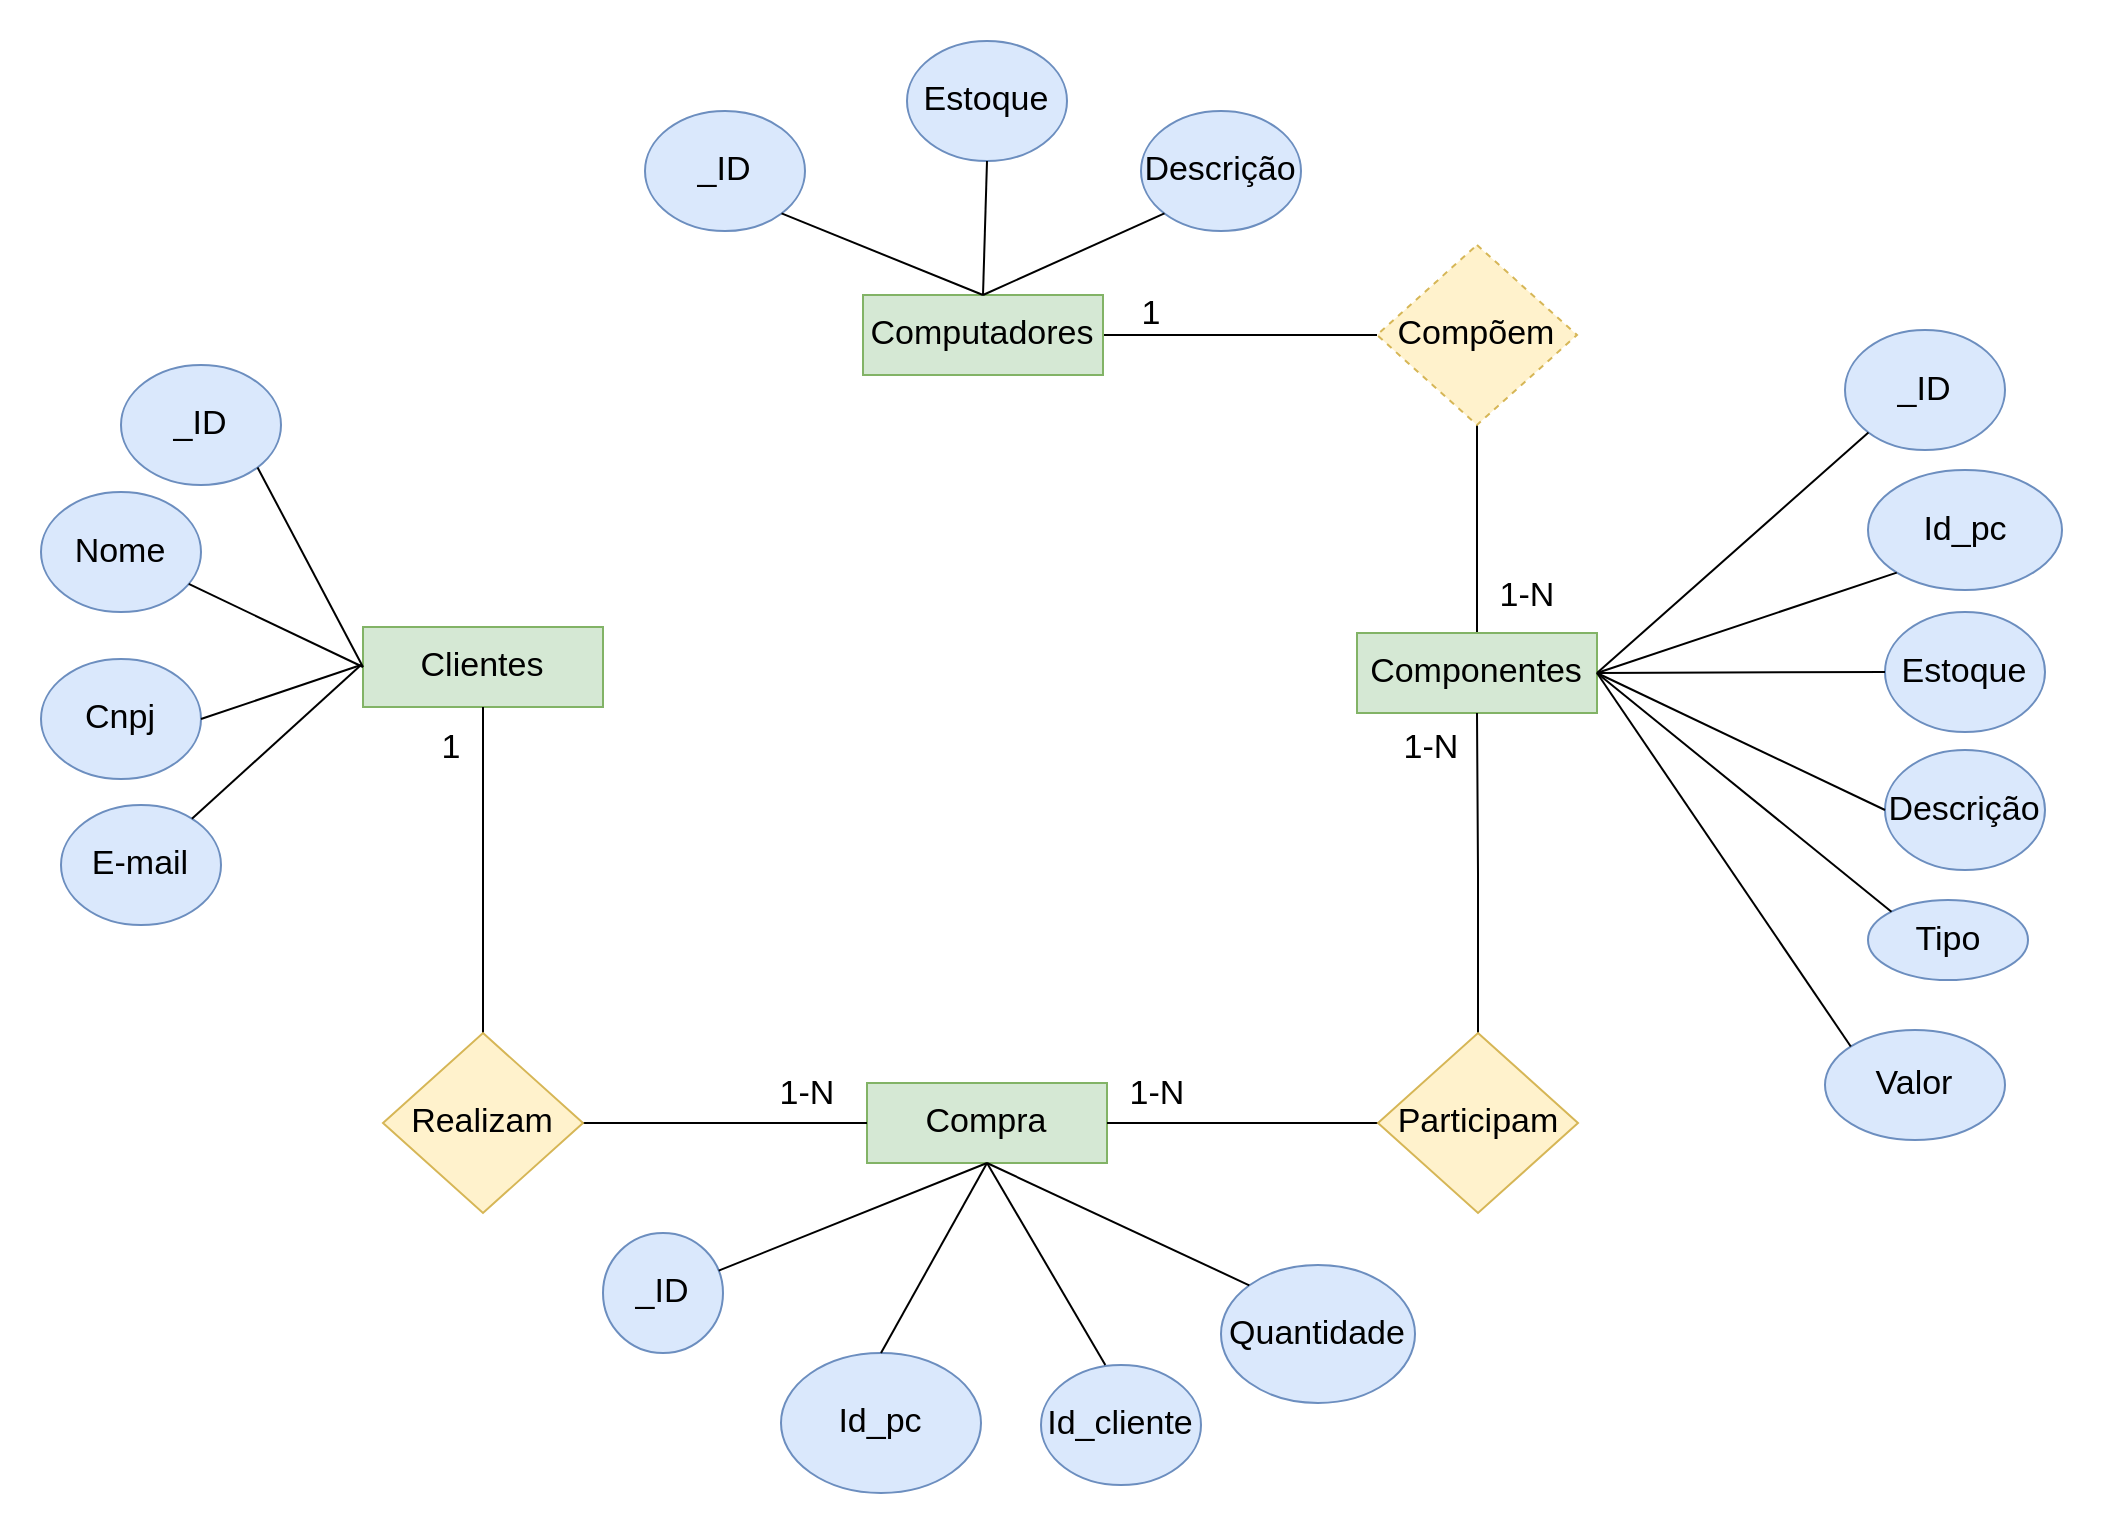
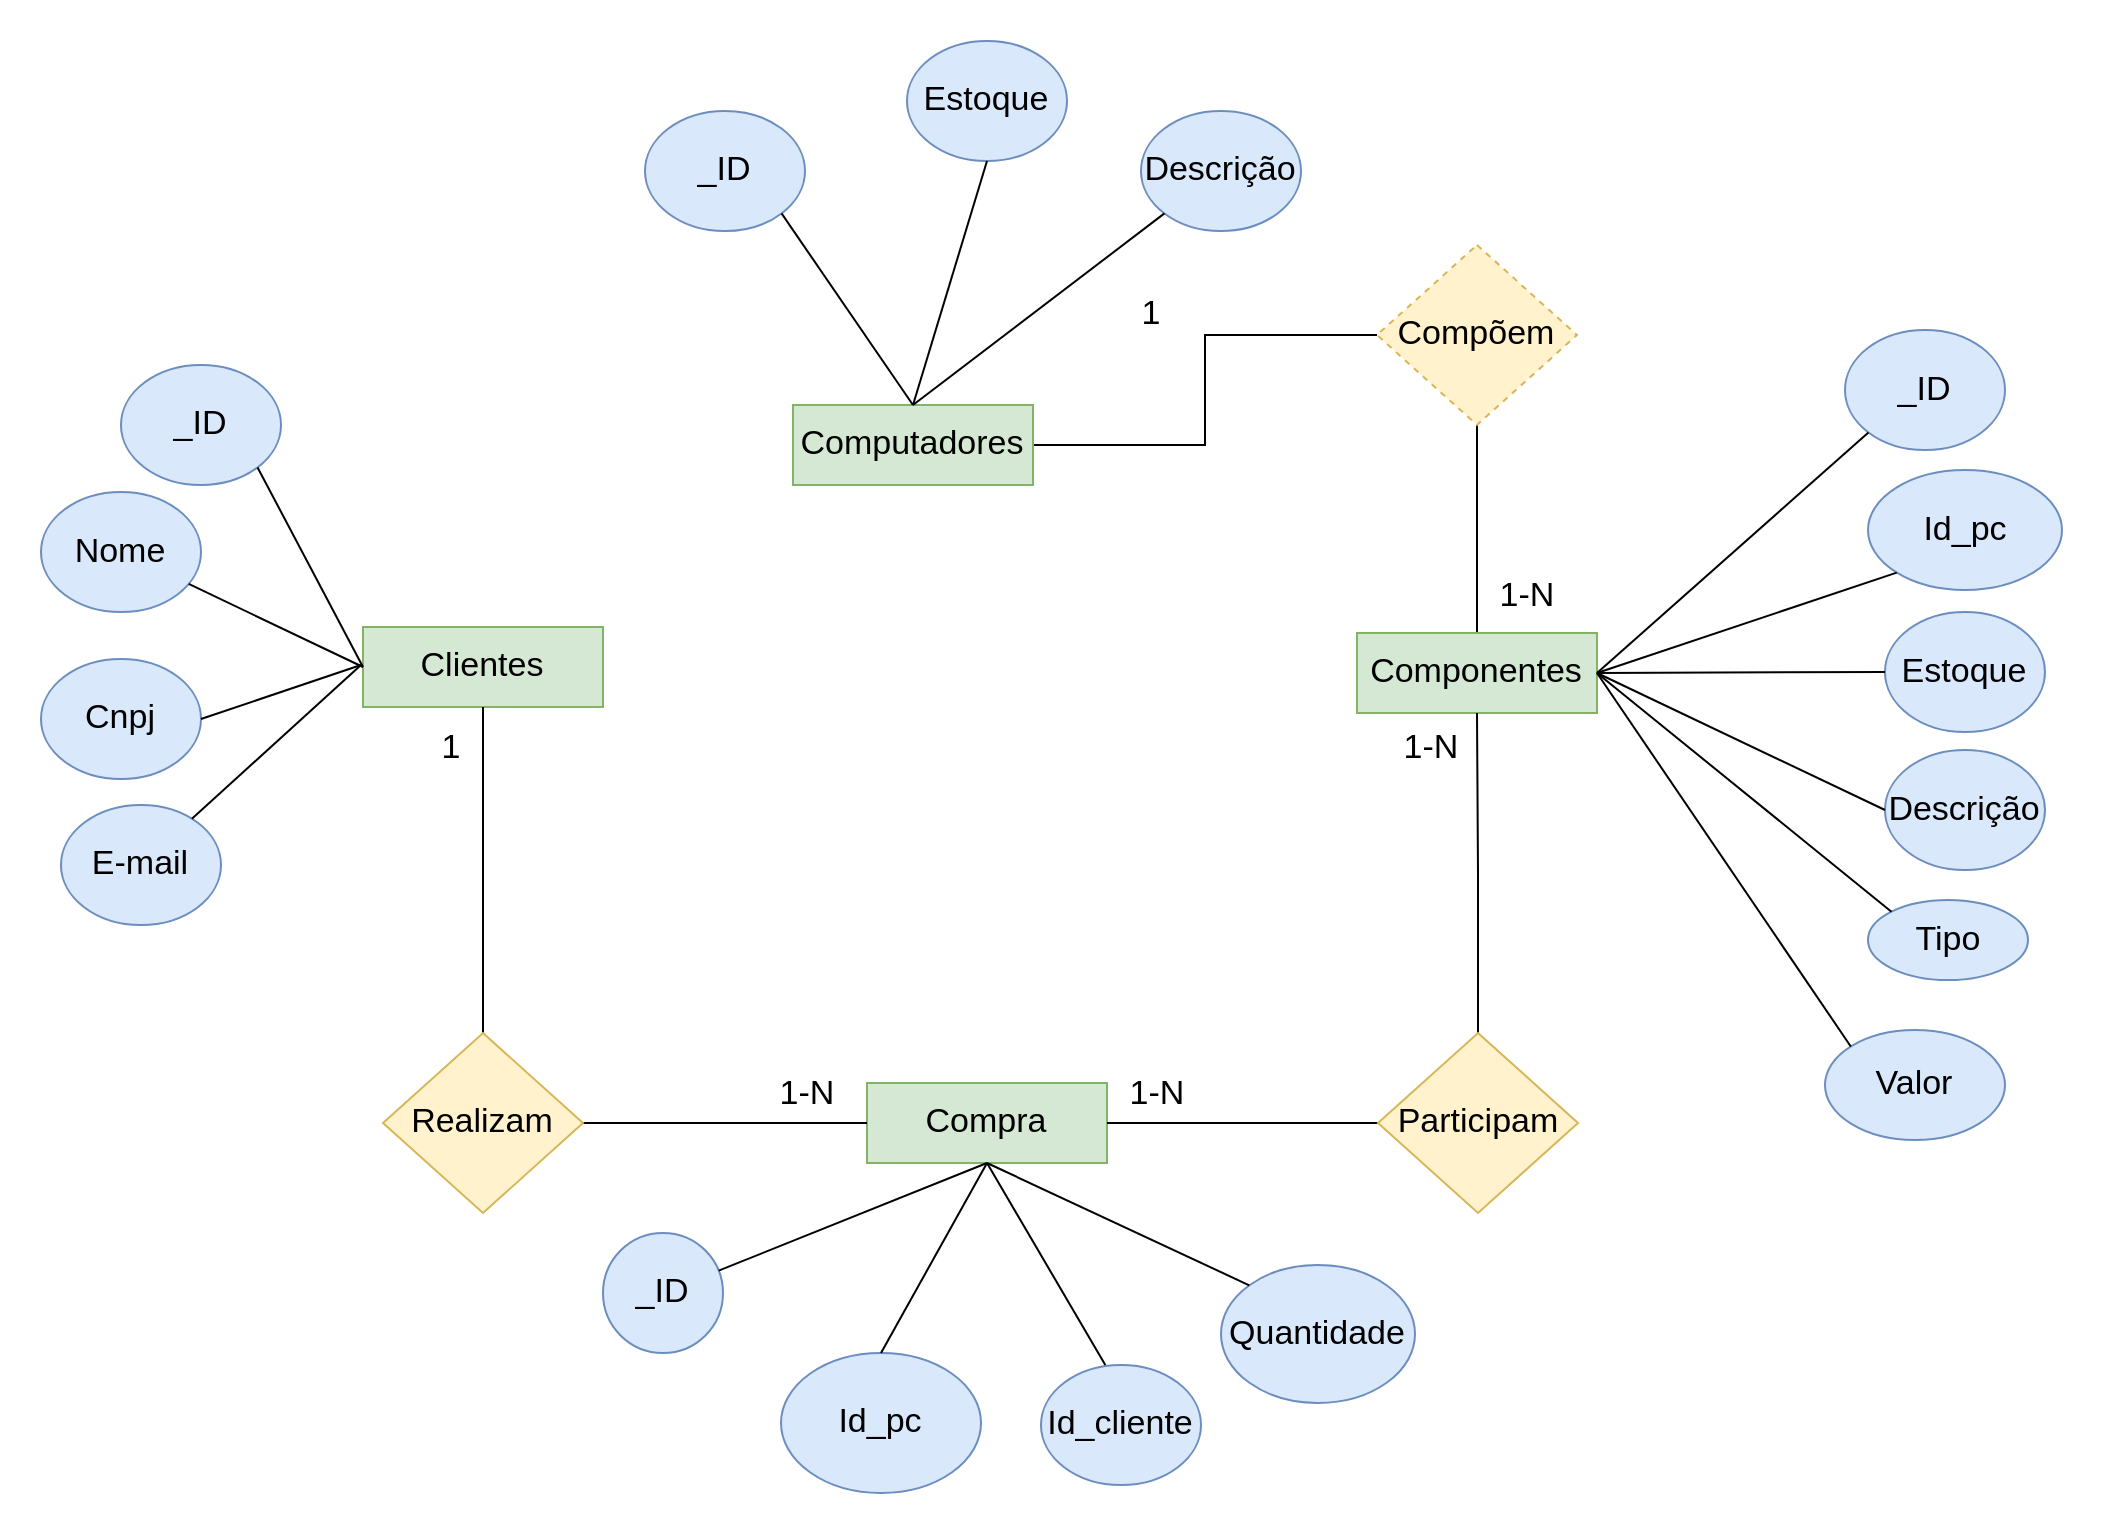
node "Computadores": moved (983, 335) -> (913, 445)
